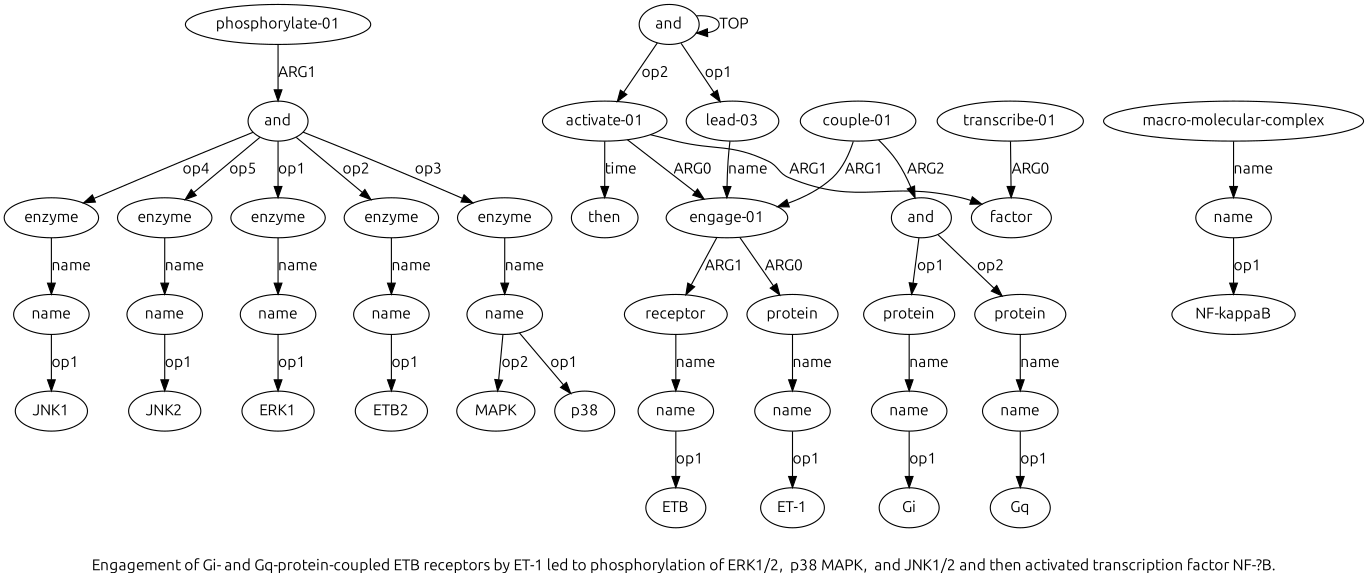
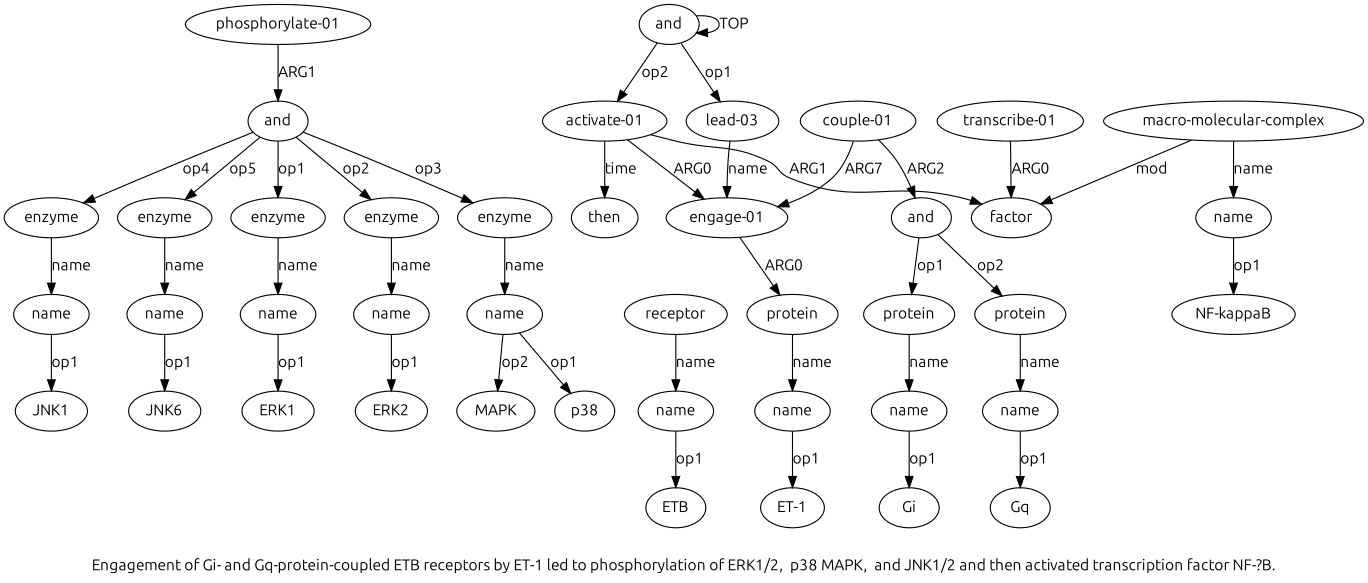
edge "couple-01" -> "engage-01": label "ARG1" -> "ARG7"
edge "macro-molecular-complex" -> "factor": added, label "mod"
edge "engage-01" -> "receptor": removed, label "ARG1"
node "JNK2": label "JNK2" -> "JNK6"
node "ETB2": label "ETB2" -> "ERK2"
